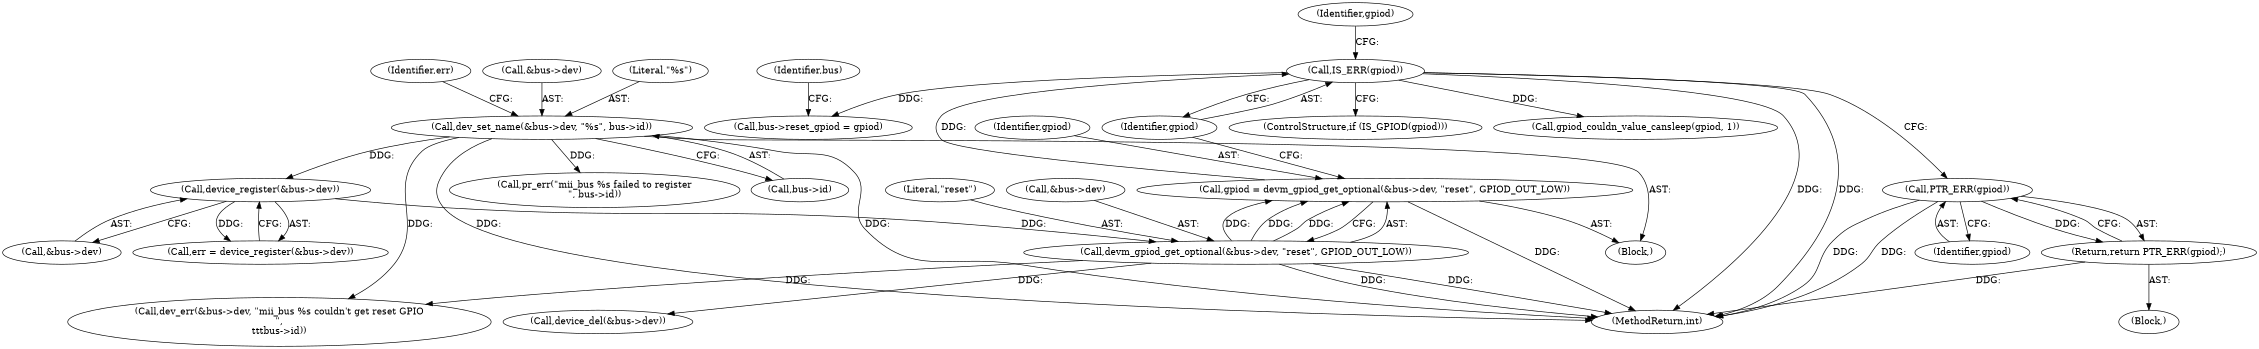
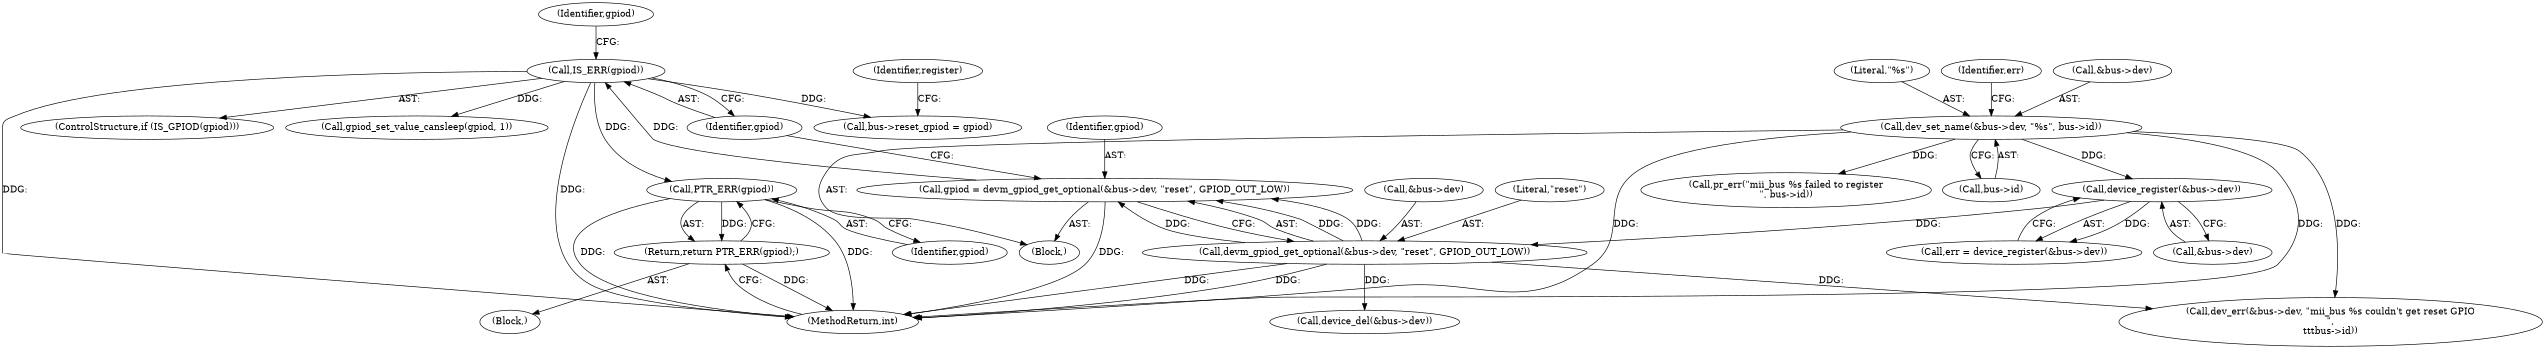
node "(Identifier,bus)": label "(Identifier,bus)" -> "(Identifier,register)"
edge "(Call,IS_ERR(gpiod))" -> "(ControlStructure,if (IS_GPIOD(gpiod)))": label "CFG: " -> "AST: "
node "(Call,gpiod_couldn_value_cansleep(gpiod, 1))": label "(Call,gpiod_couldn_value_cansleep(gpiod, 1))" -> "(Call,gpiod_set_value_cansleep(gpiod, 1))"
edge "(Call,IS_ERR(gpiod))" -> "(Call,PTR_ERR(gpiod))": label "CFG: " -> "DDG: "
edge "(MethodReturn,int)" -> "(Return,return PTR_ERR(gpiod);)": added, label "CFG:"
